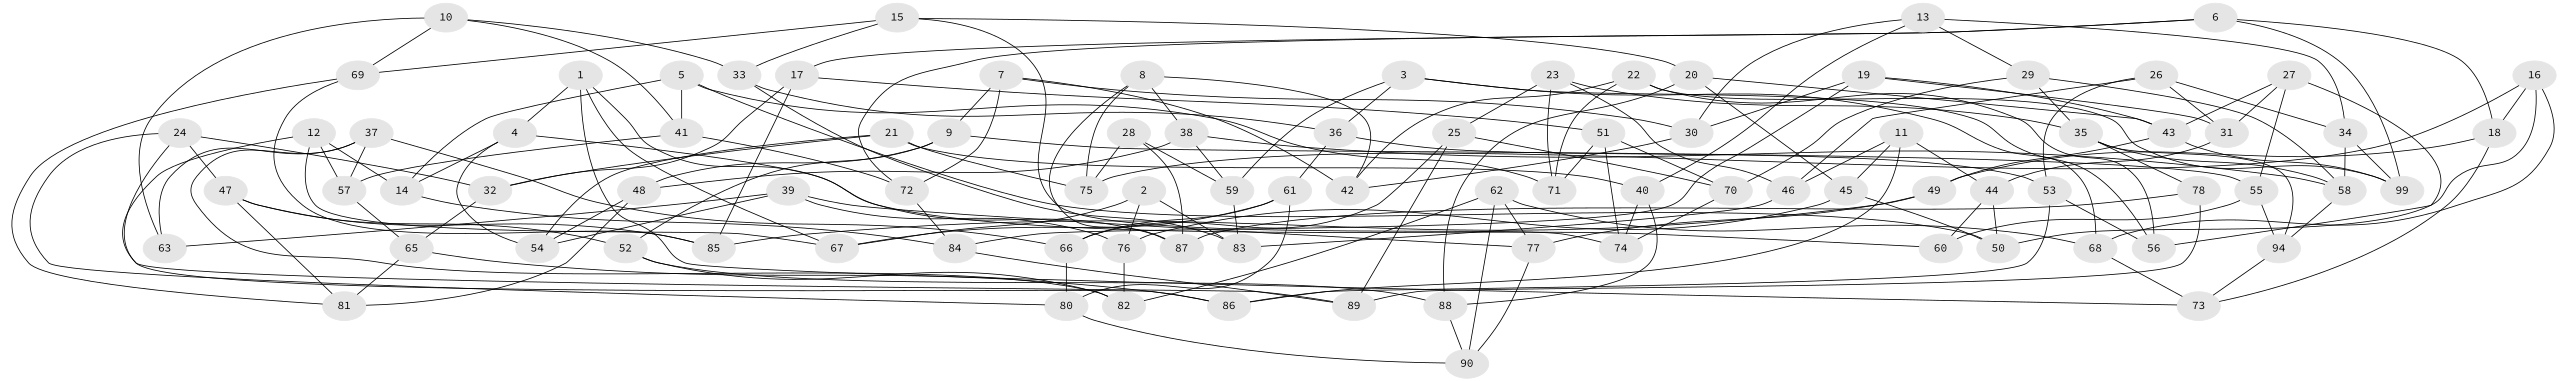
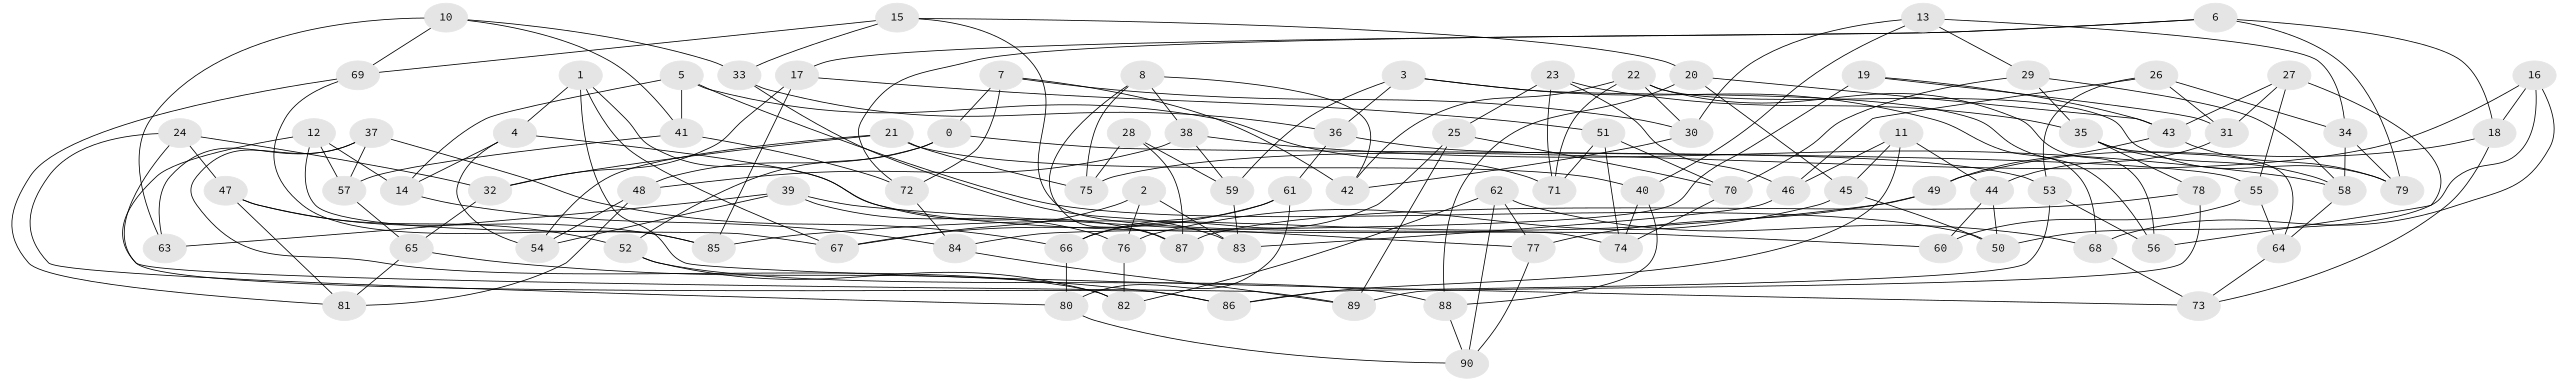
edge "19" -- "30": now "22" -- "30"
node "9": label "9" -> "0"
node "99": label "99" -> "79"
node "94": label "94" -> "64"
